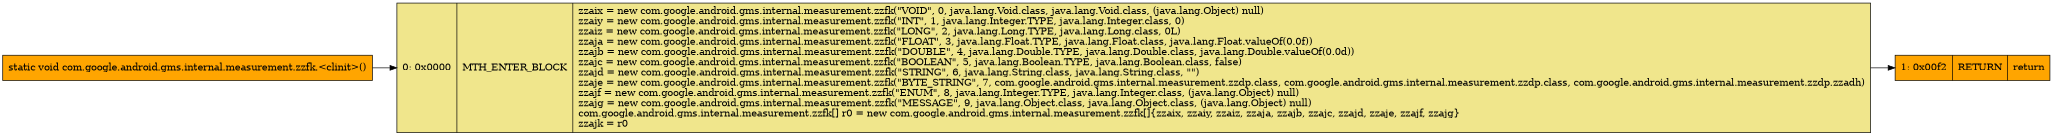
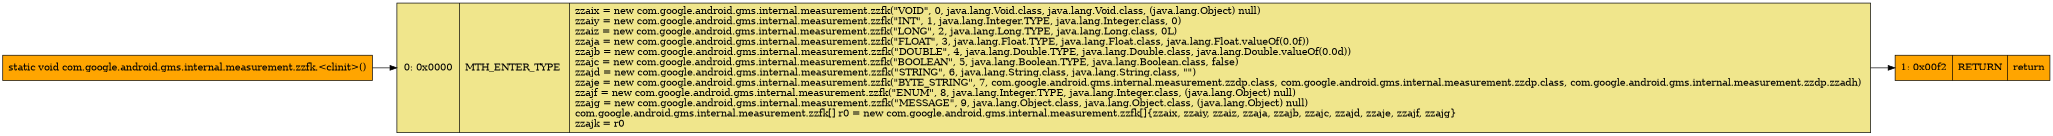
node "0: 0x0000": text "MTH_ENTER_BLOCK" -> "MTH_ENTER_TYPE"
